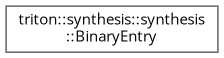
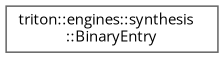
node "triton::synthesis::synthesis ::BinaryEntry": label "triton::synthesis::synthesis ::BinaryEntry" -> "triton::engines::synthesis ::BinaryEntry"
